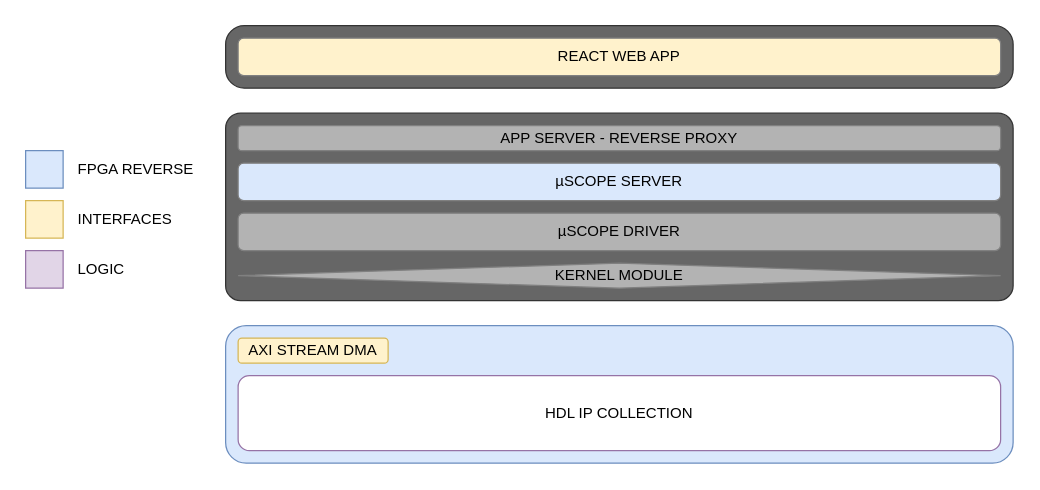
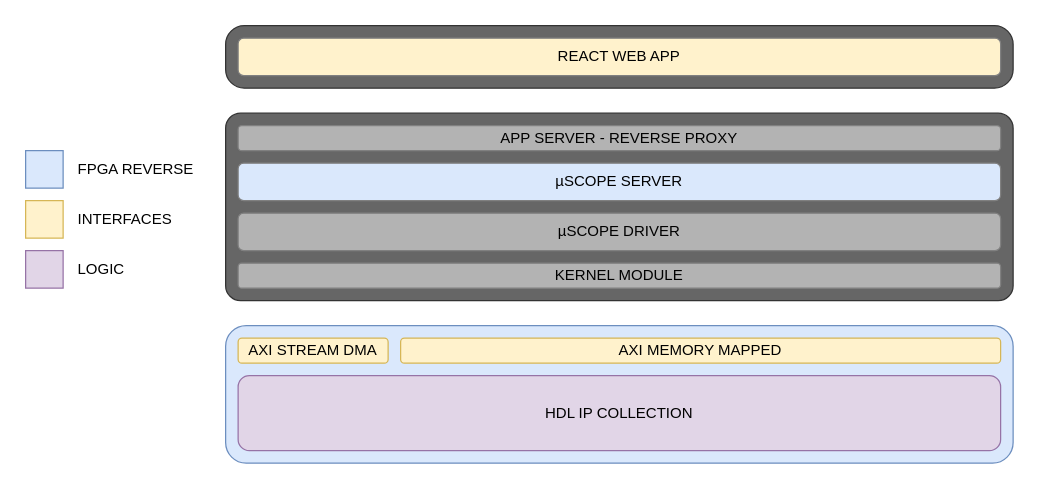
node "KERNEL MODULE": shape diamond -> rounded rectangle
node "AXI MEMORY MAPPED": added
node "HDL IP COLLECTION": fillcolor #ffffff -> #e1d5e7
